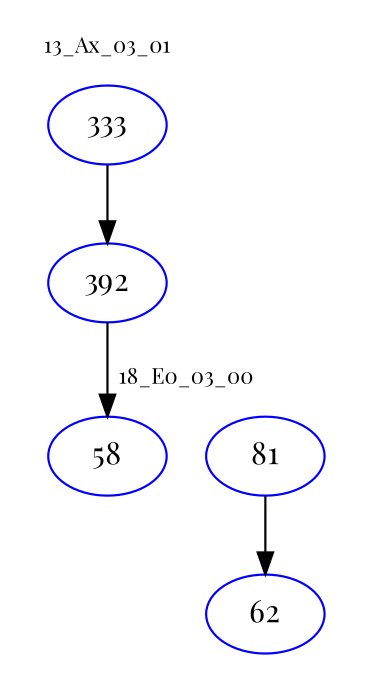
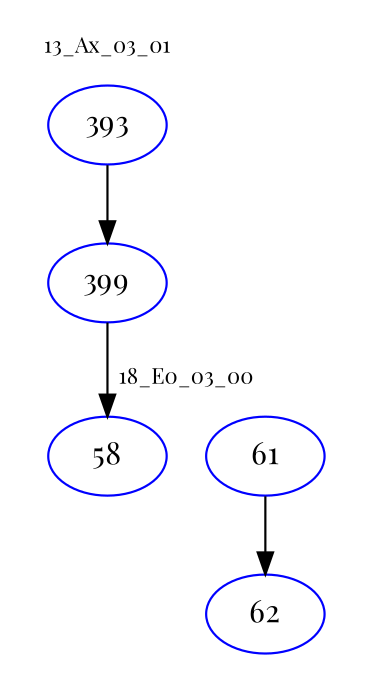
node "333": label "333" -> "393"
node "392": label "392" -> "399"
node "81": label "81" -> "61"
